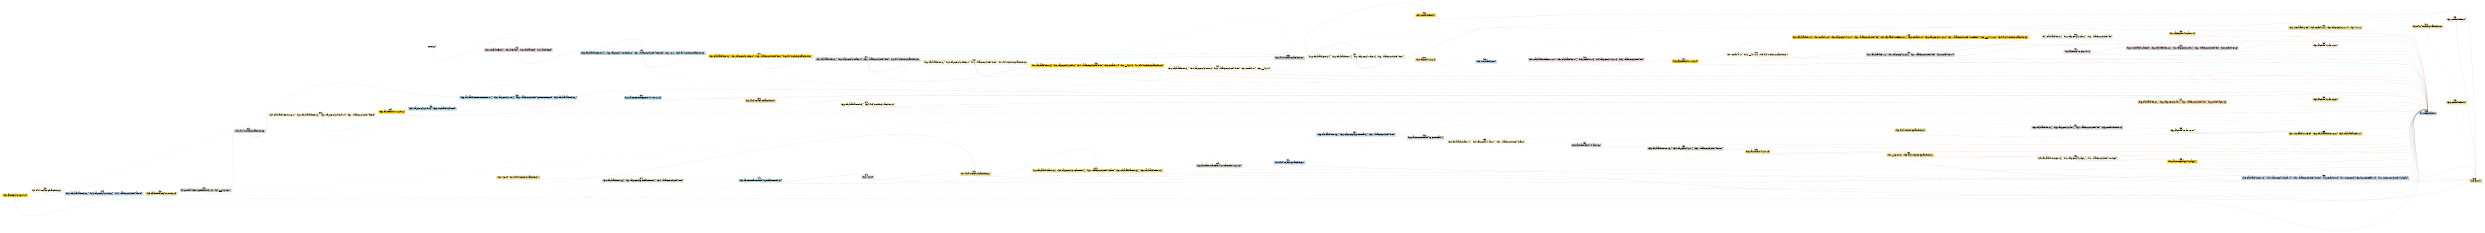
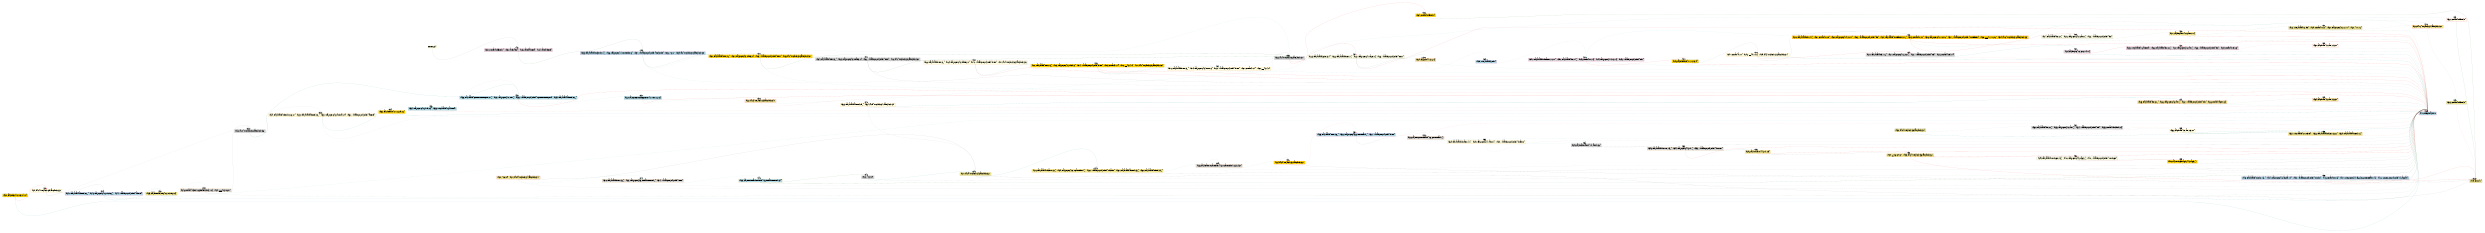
node "19384: if[v30](true-block:7551,false-block:7561)": fillcolor lightblue -> gold
